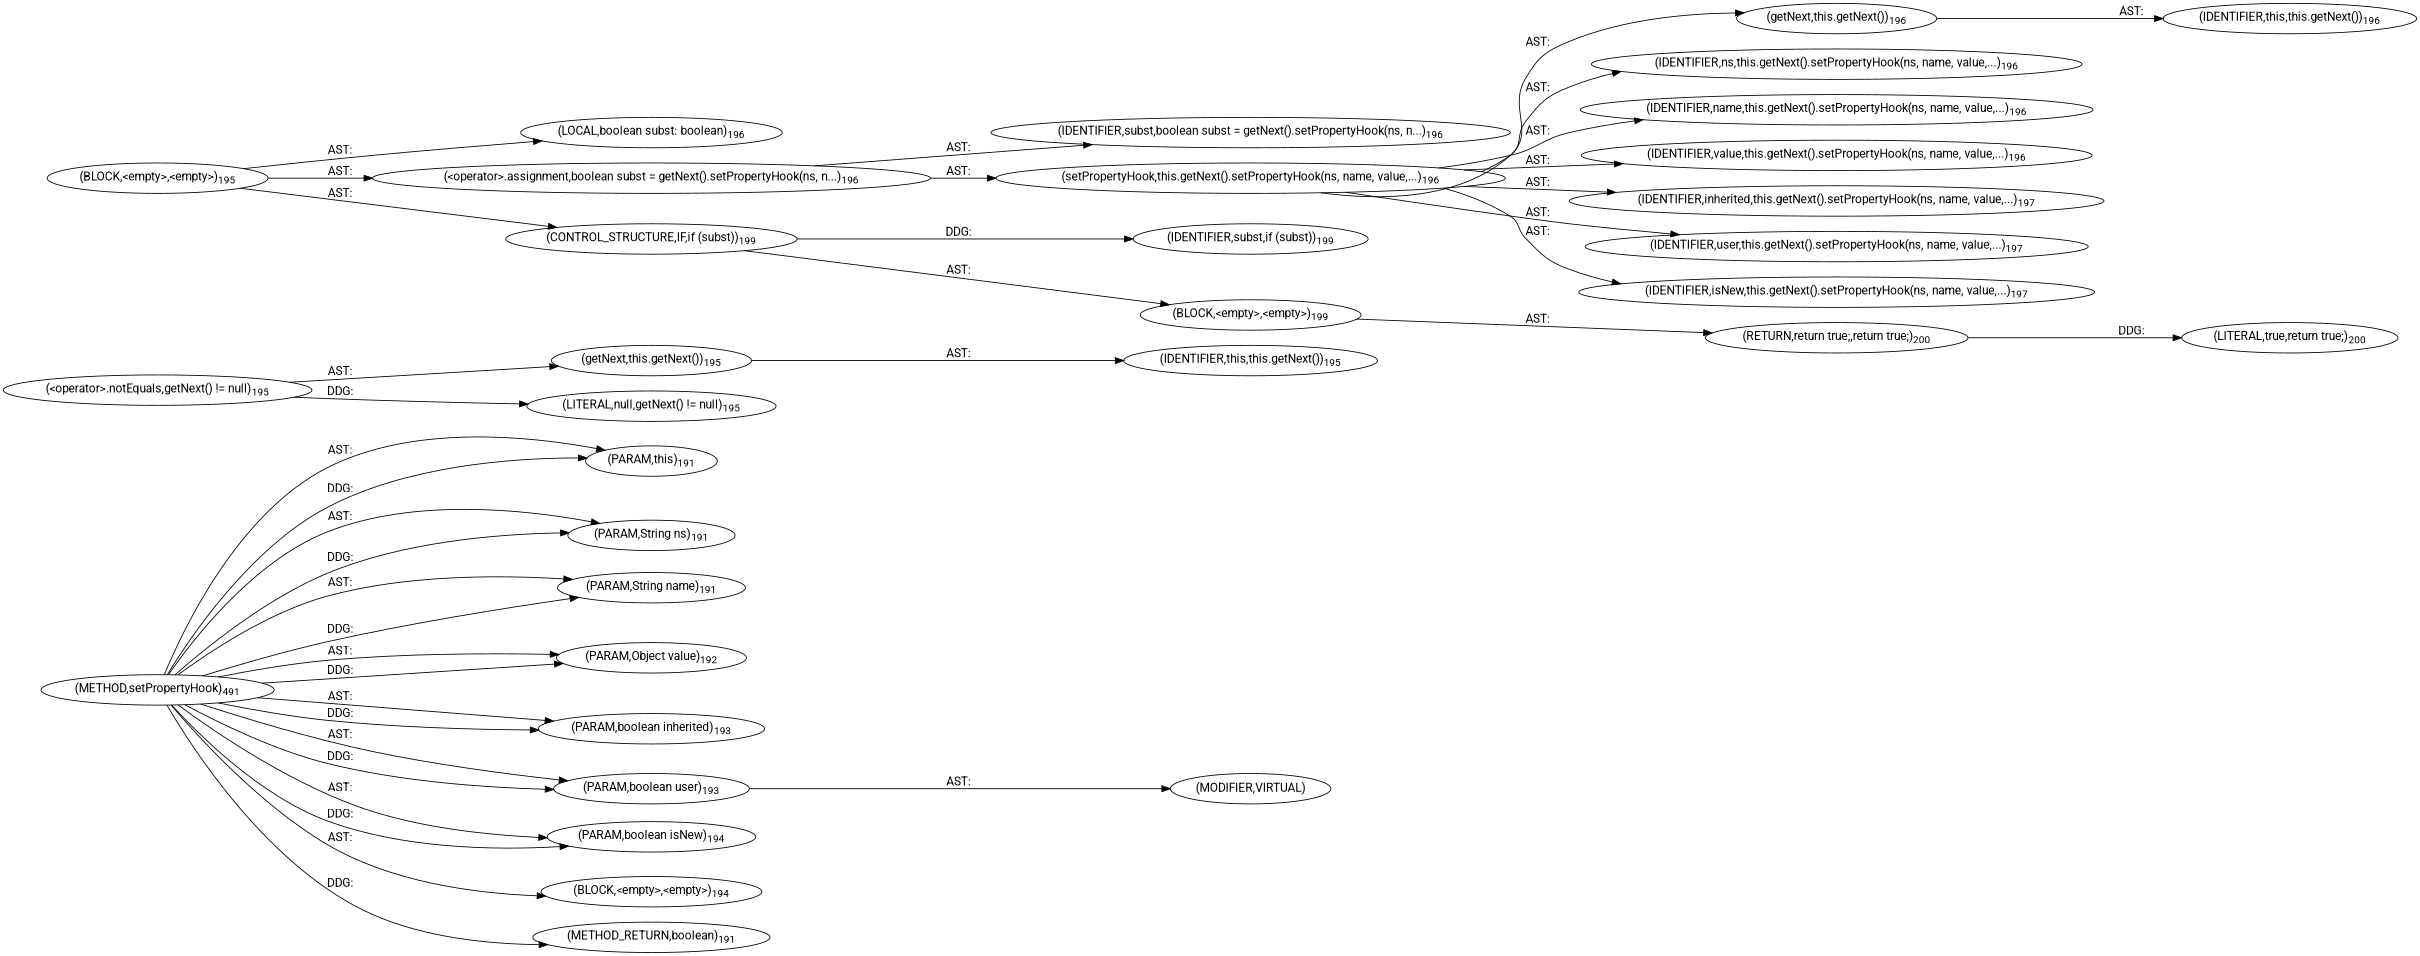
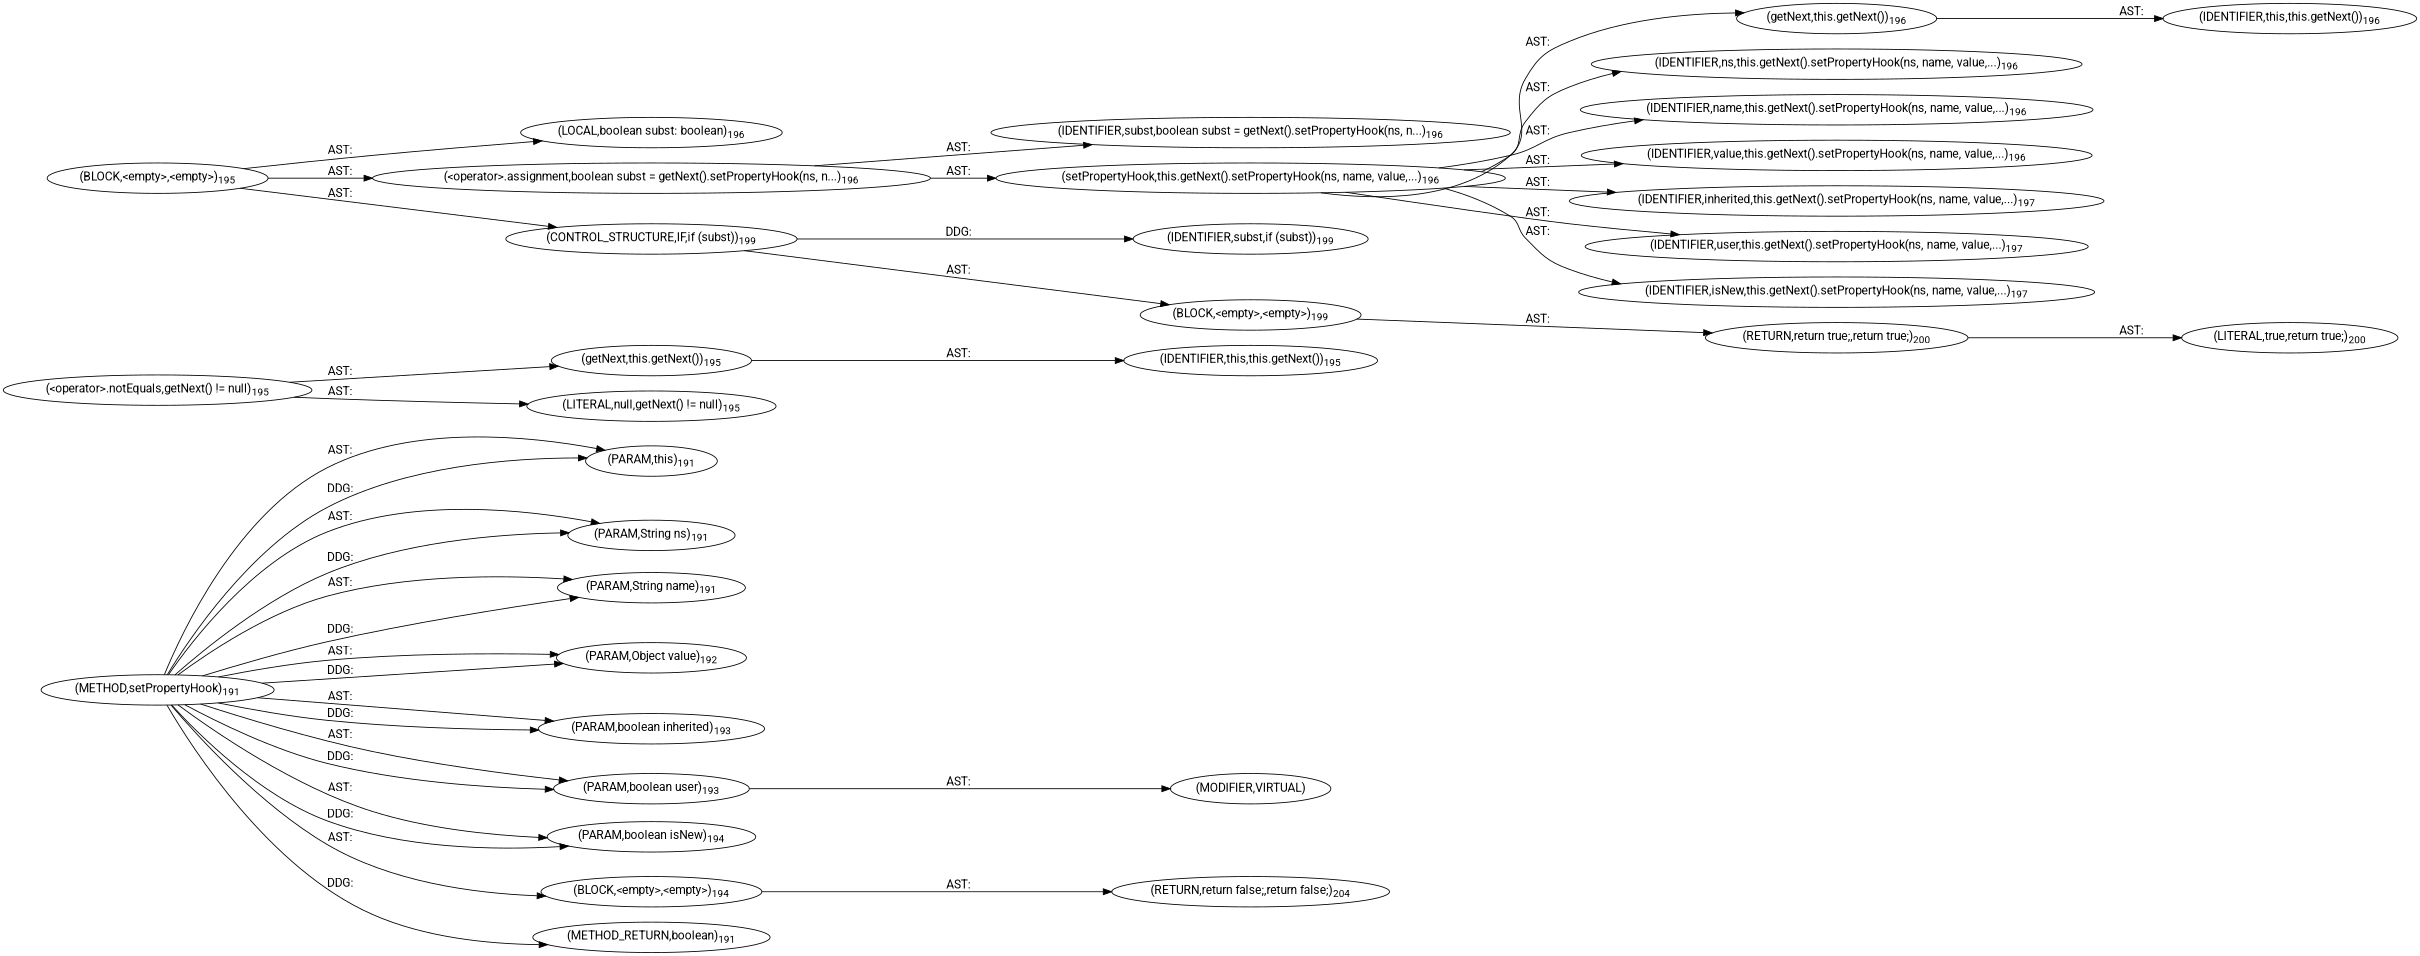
edge "(RETURN,return true;,return true;)" -> "(LITERAL,true,return true;)": label "DDG: " -> "AST: "
edge "(<operator>.notEquals,getNext() != null)" -> "(LITERAL,null,getNext() != null)": label "DDG: " -> "AST: "
node "(METHOD,setPropertyHook)": text "491" -> "191"
node "(RETURN,return false;,return false;)": added
